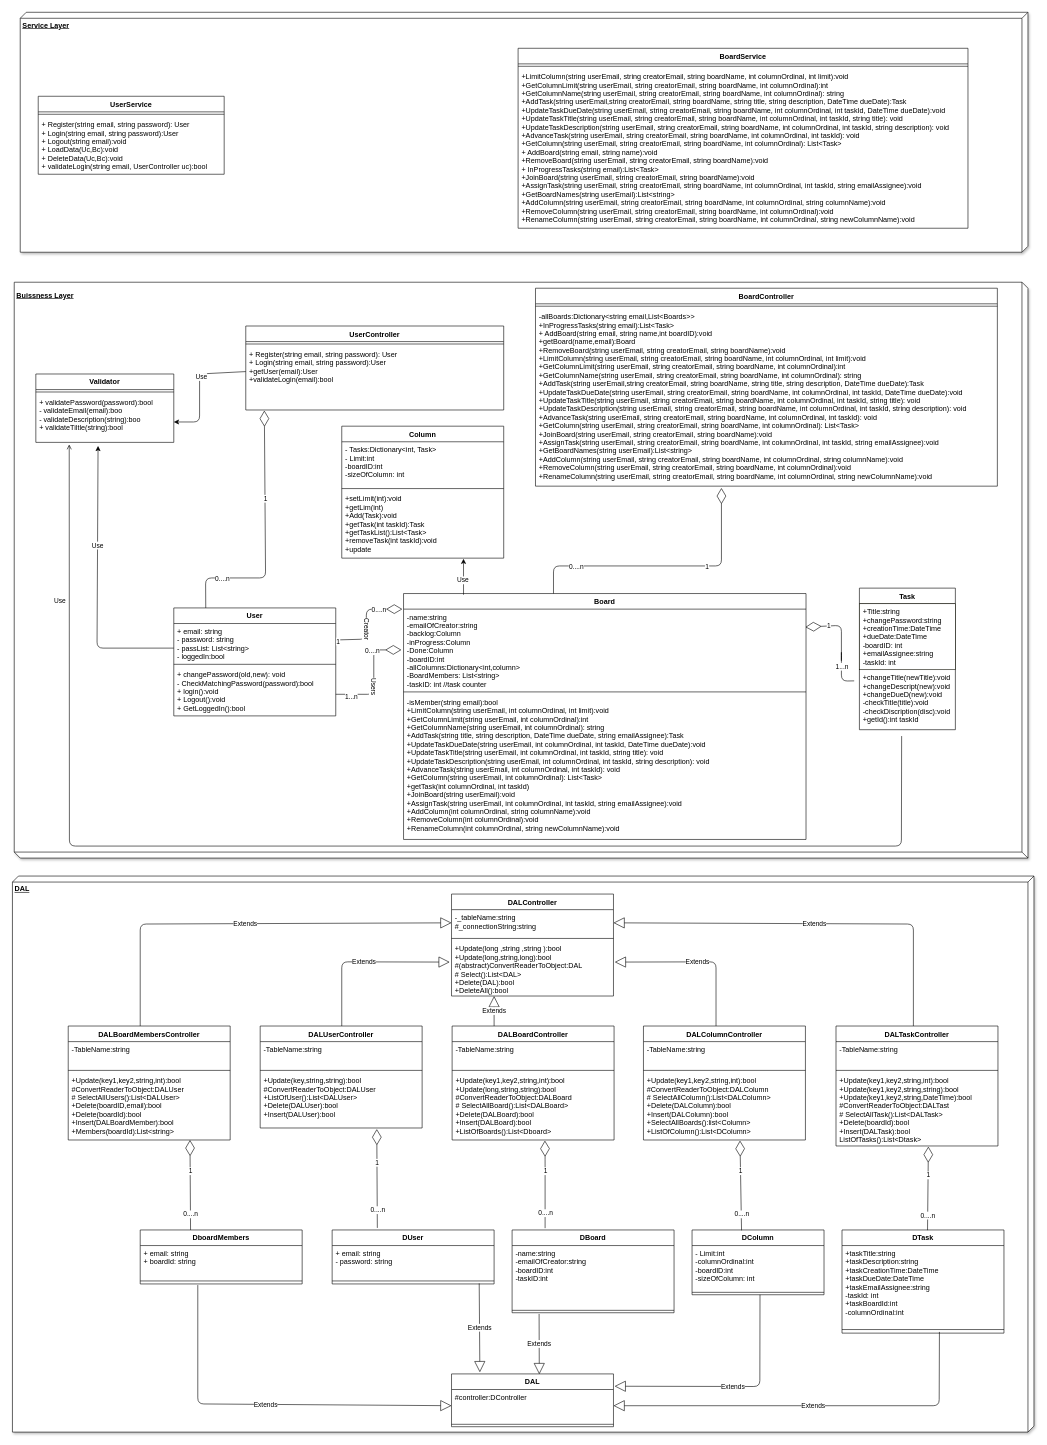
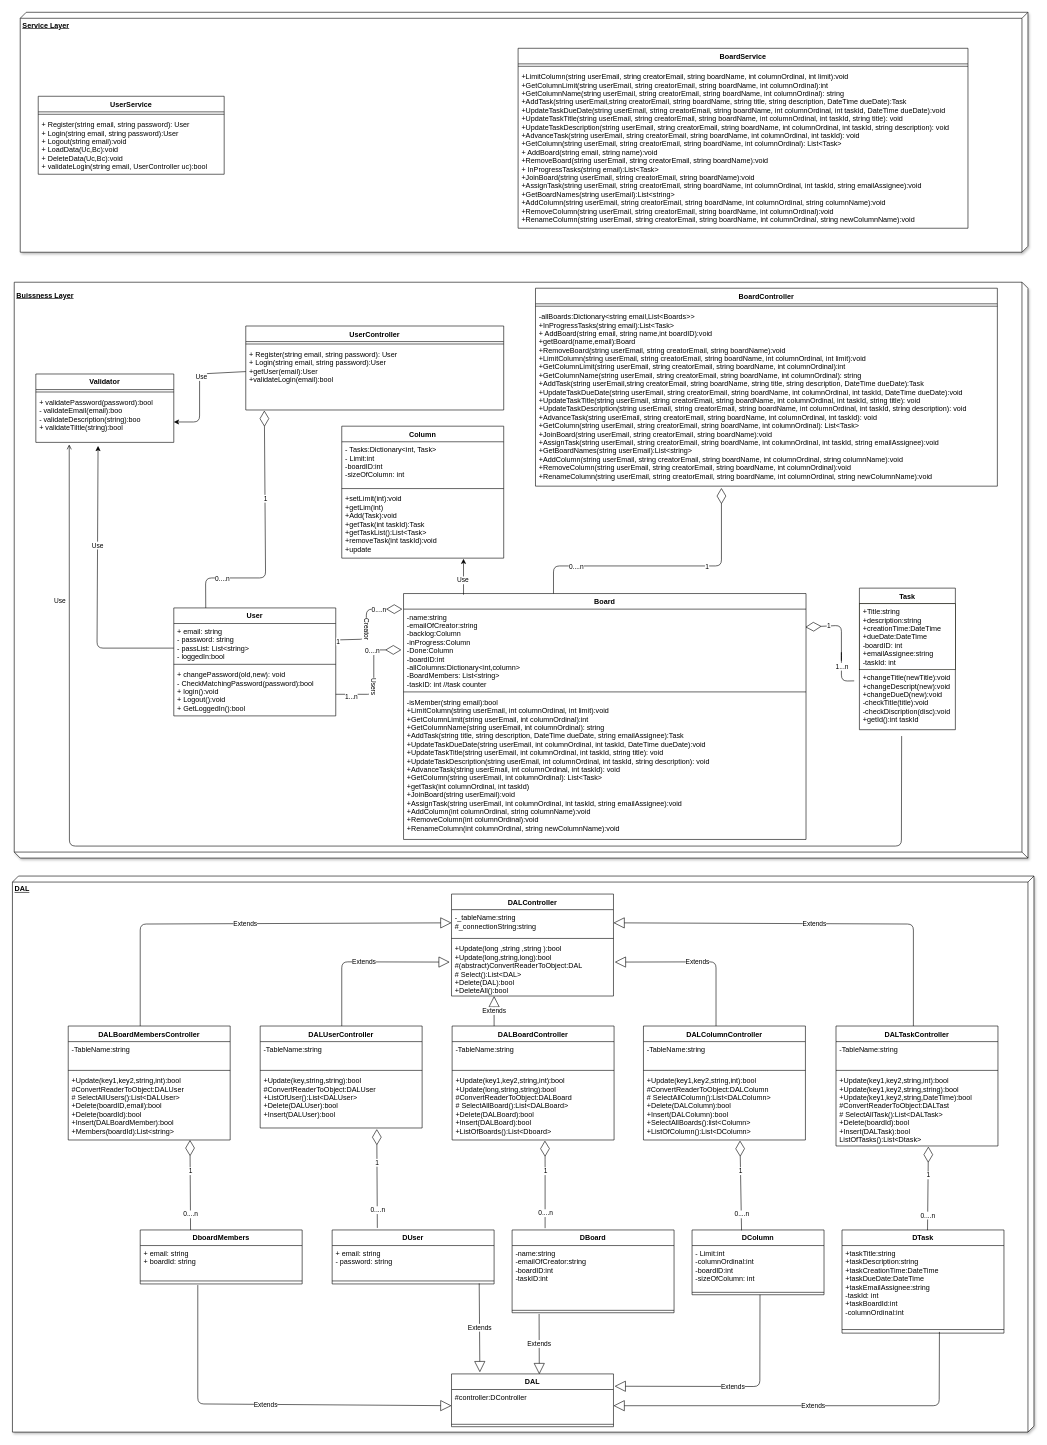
node "+Title:string +changePassword:string +creationTime:DateTime +dueDate:DateTime -boardID: int +emailAssignee:string -taskId: int": label "+Title:string +changePassword:string +creationTime:DateTime +dueDate:DateTime -boardID: int +emailAssignee:string -taskId: int" -> "+Title:string +description:string +creationTime:DateTime +dueDate:DateTime -boardID: int +emailAssignee:string -taskId: int"
